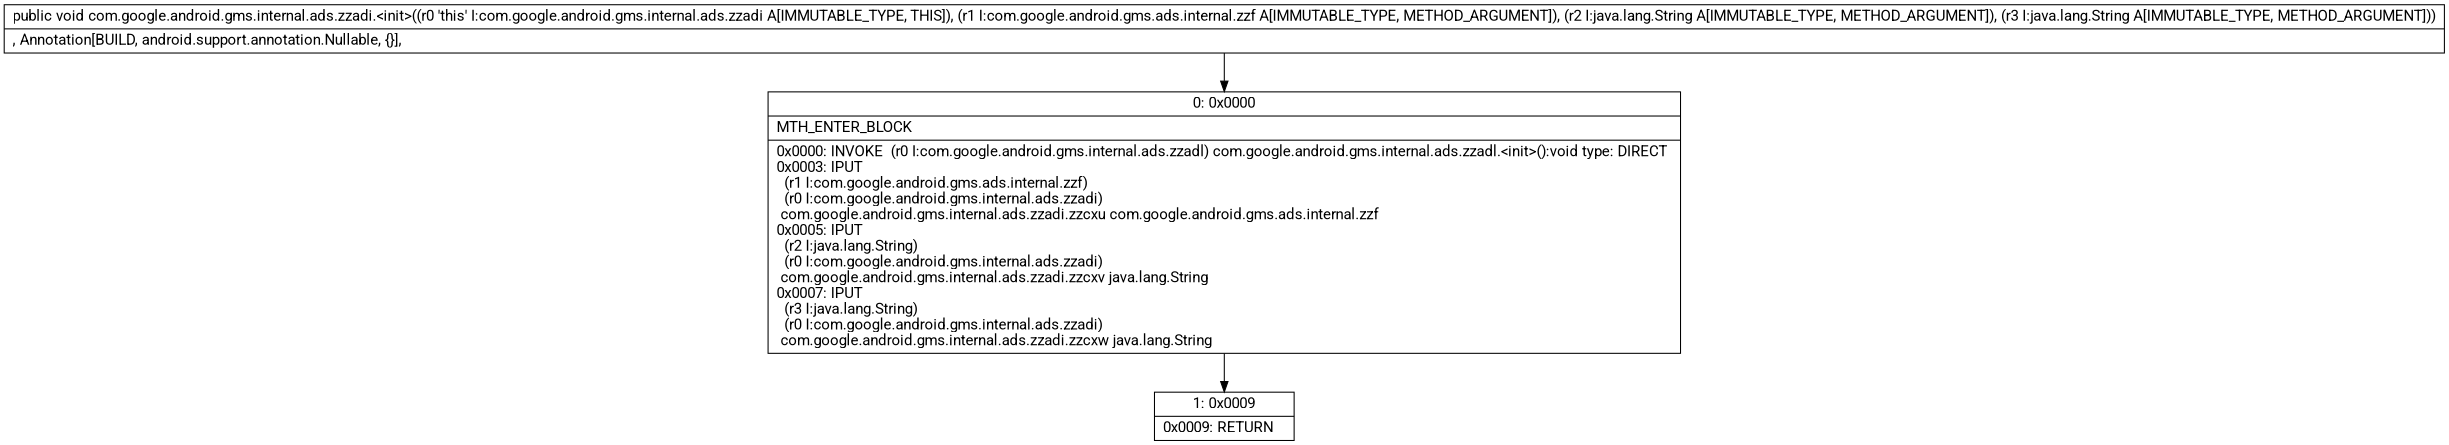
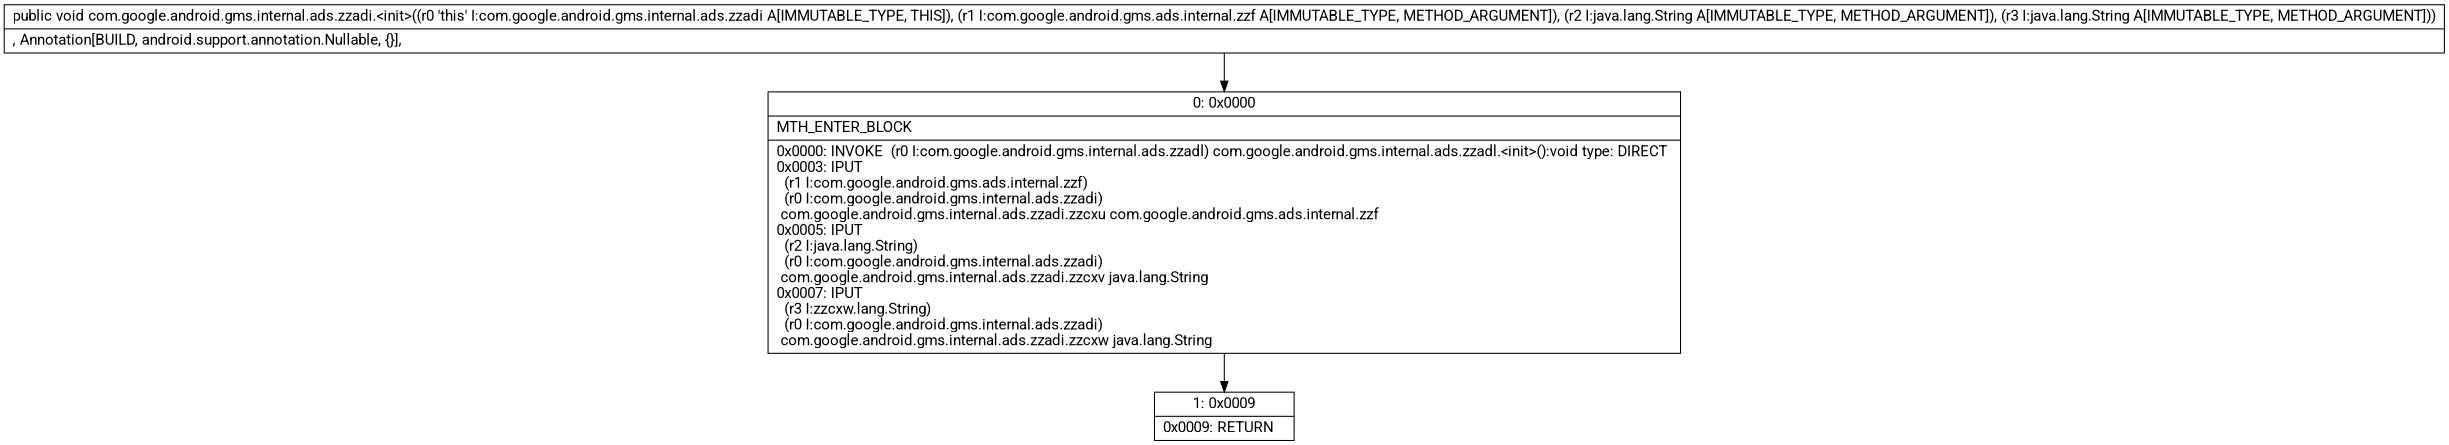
node "0: 0x0000": text "(r3 I:java.lang.String)" -> "(r3 I:zzcxw.lang.String)"
